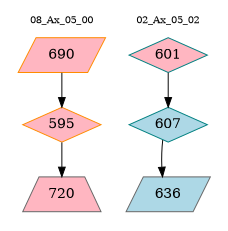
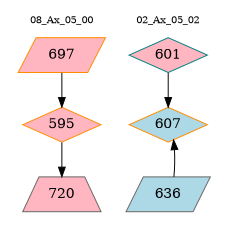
node "690": label "690" -> "697"
node "607": color teal -> darkorange
edge "607" -> "636": reversed
